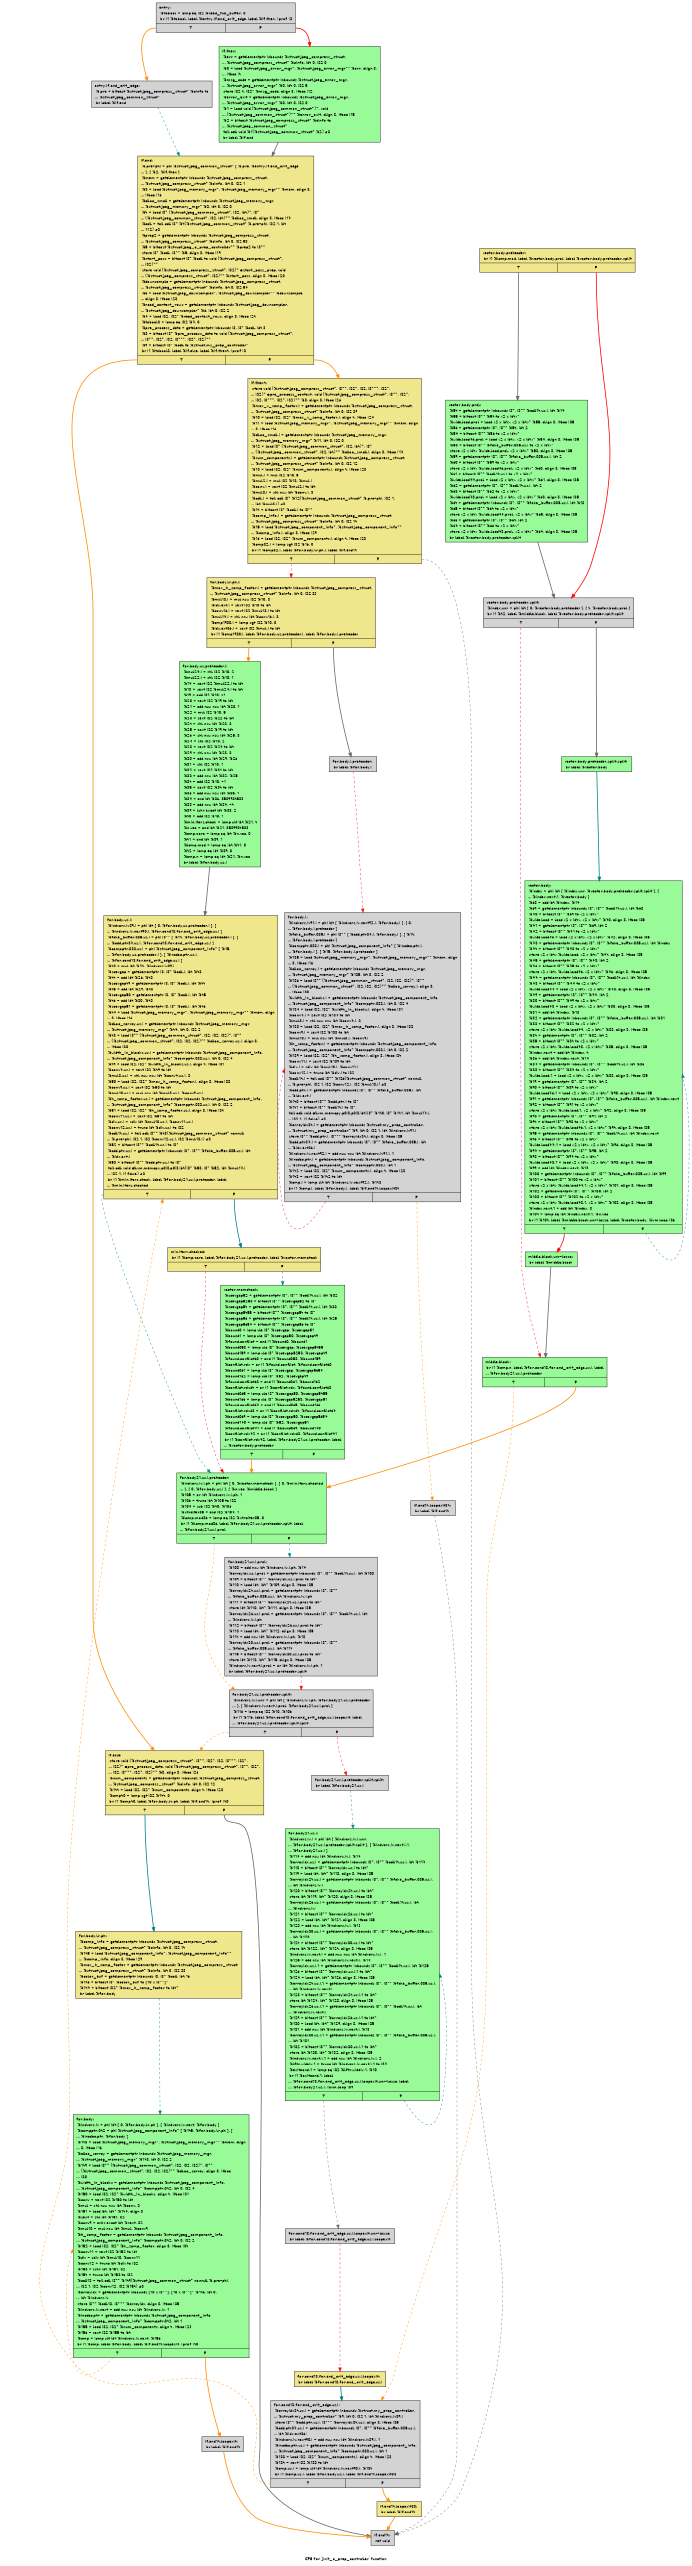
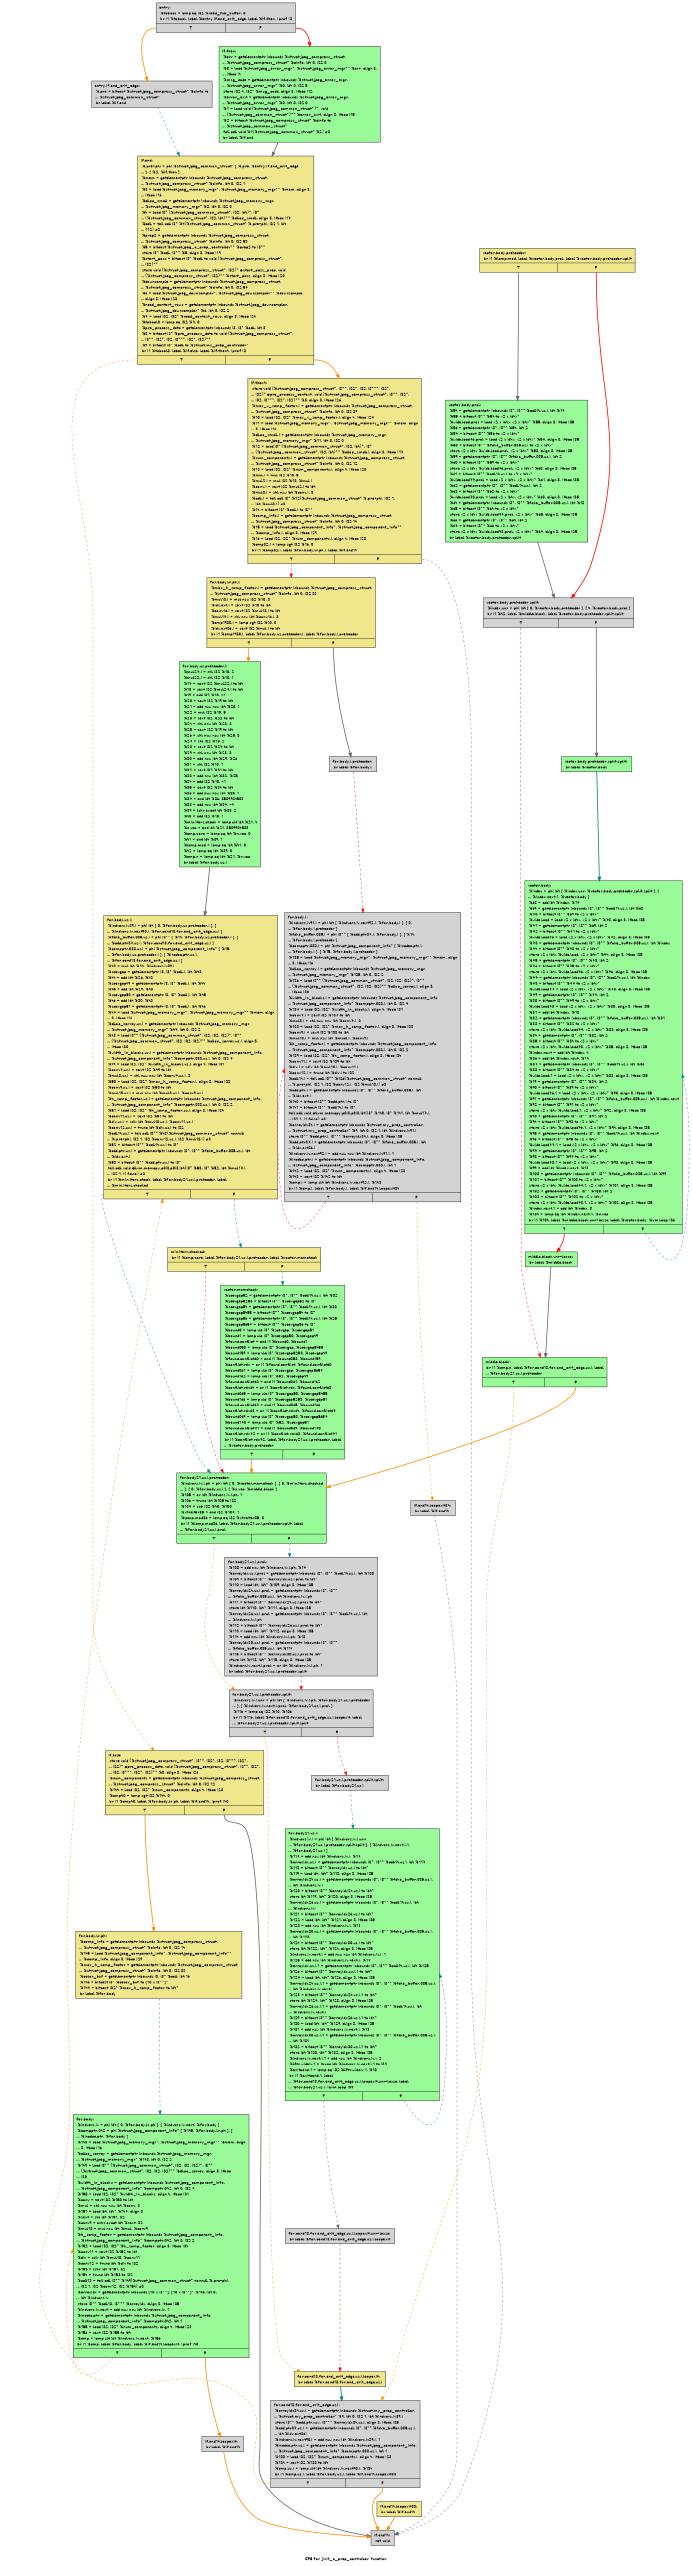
edge "if.end:" -> "if.else:": style bold -> dashed
edge "for.body.us.i:" -> "min.iters.checked:": style bold -> dashed
node "for.body21.us.i.preheader:": text "%107 = sub i32 %40, %106" -> "%107 = sub i32 %40, %100"
edge "for.body21.us.i.preheader.split:" -> "if.else:": now "for.body21.us.i.preheader.split:" -> "for.cond18.for.end_crit_edge.us.i.loopexit:"
edge "if.else:" -> "for.body.lr.ph:": color teal -> darkorange
edge "for.cond18.for.end_crit_edge.us.i:" -> "if.end14.loopexit83:": now "for.cond18.for.end_crit_edge.us.i:" -> "if.end14:"
